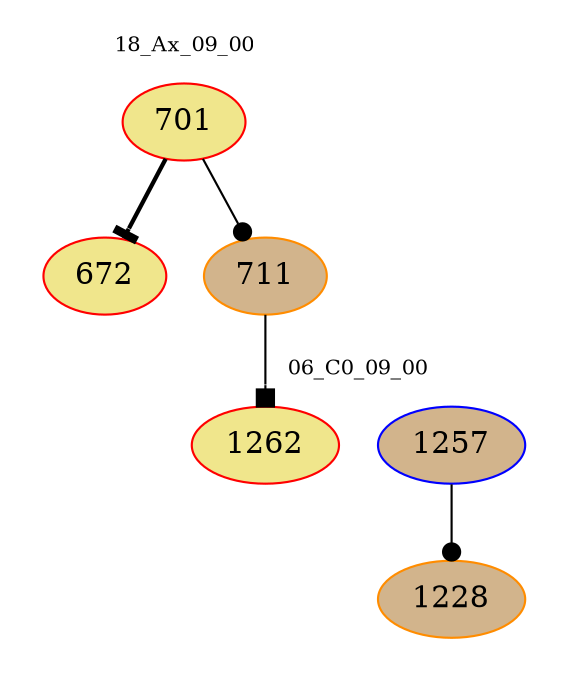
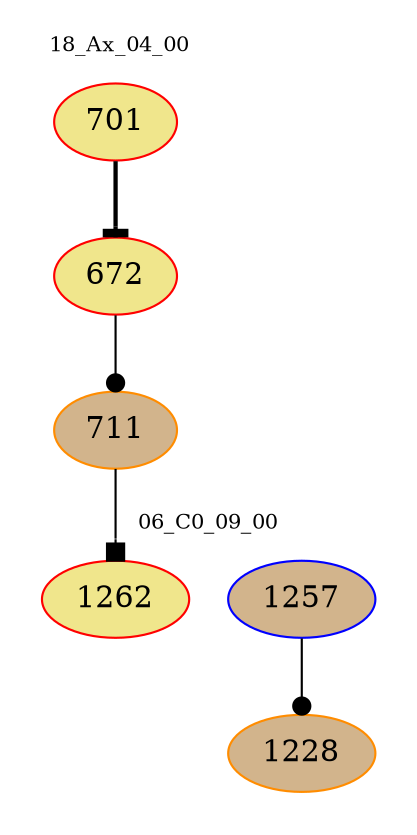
cluster "18_Ax_09_00": label "18_Ax_09_00" -> "18_Ax_04_00"
edge "701" -> "711": now "672" -> "711"
